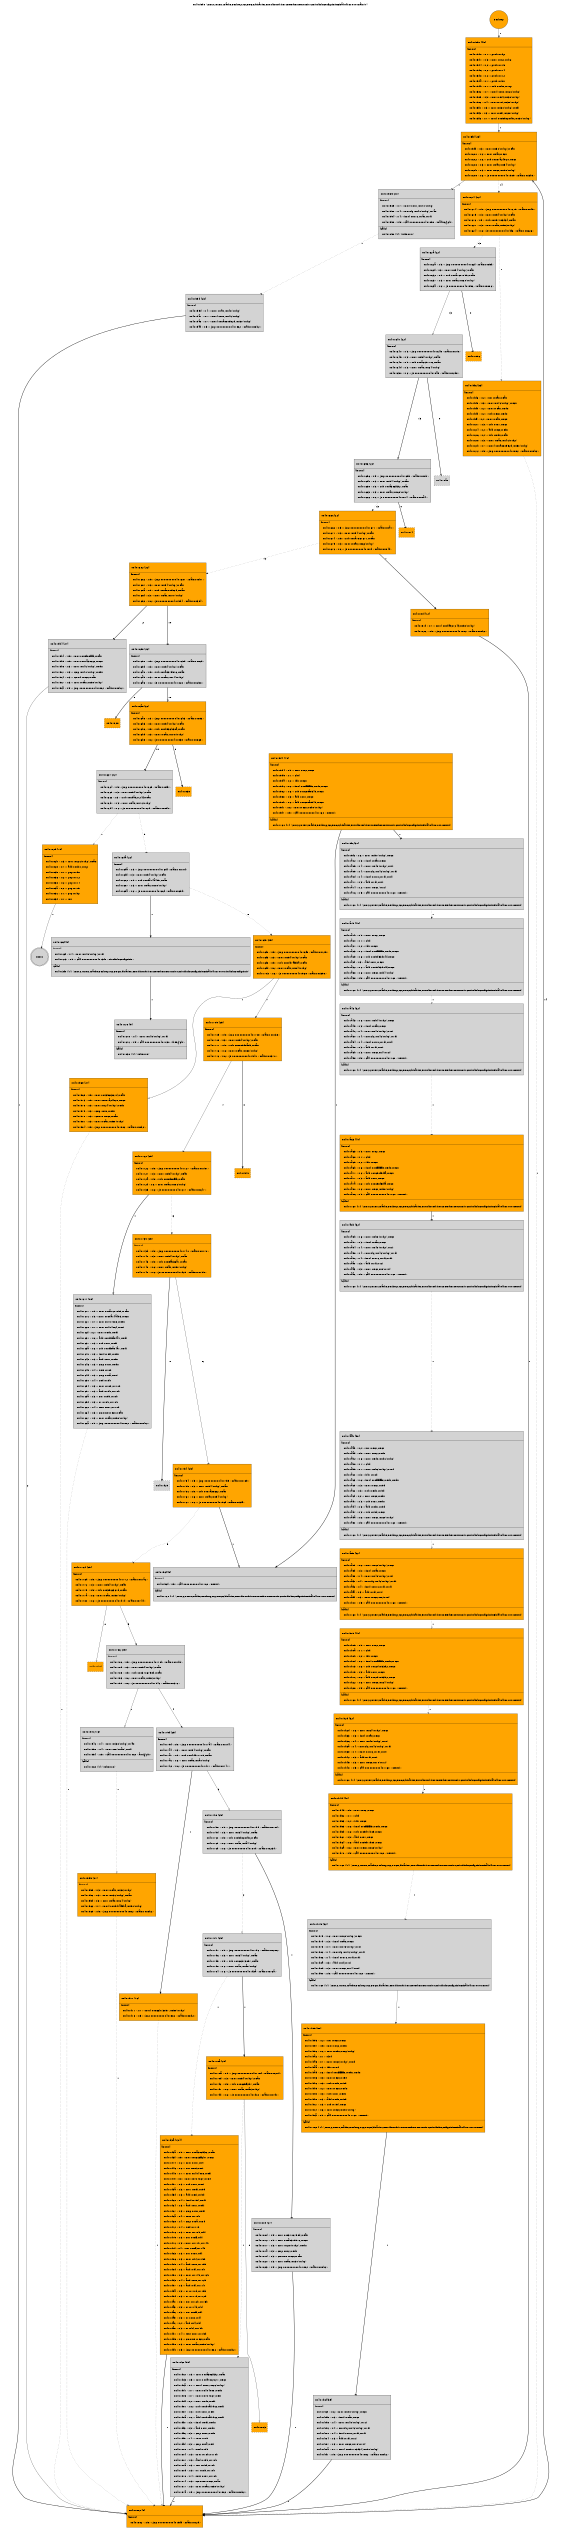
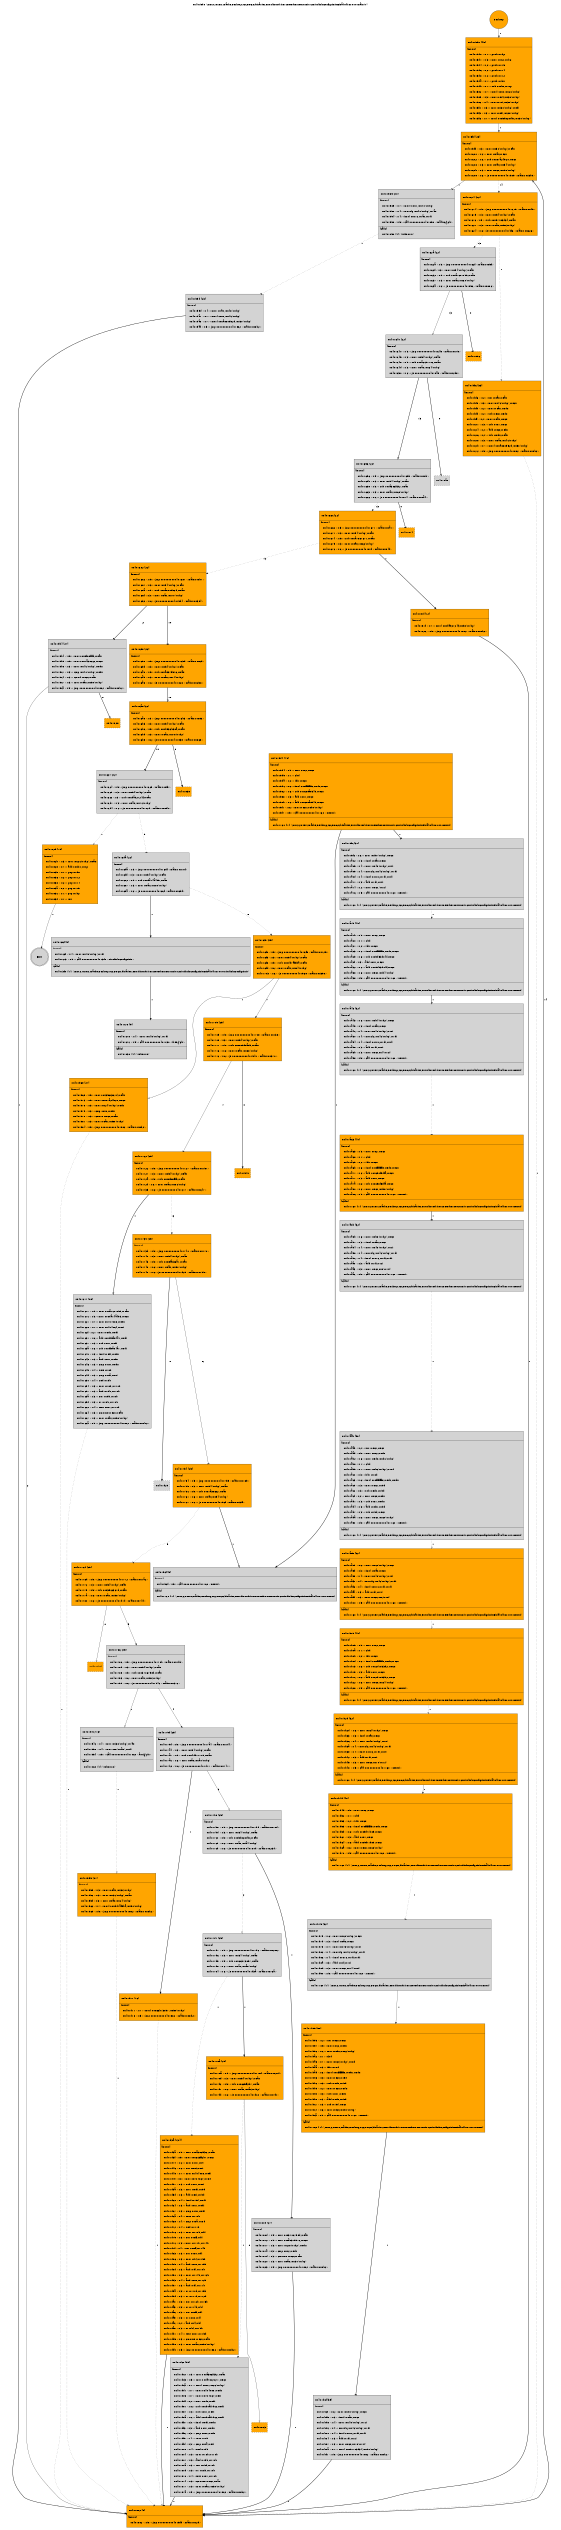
node "0x401698 [22]": fillcolor lightgrey -> orange
edge "0x401698 [22]" -> "0x401828": now "0x4019b4 [27]" -> "0x401828"
node "Users": label "Users" -> "Exit"
edge "0x401a1b [40]" -> "0x401a43 [32]": style dotted -> bold
